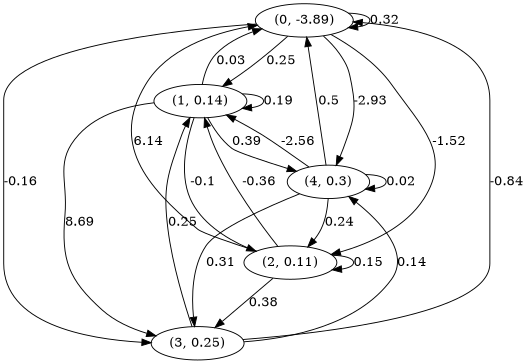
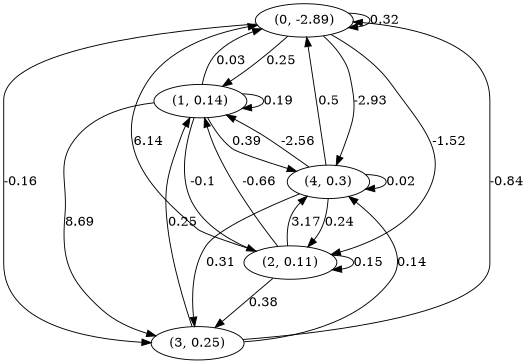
node "(0, -3.89)": label "(0, -3.89)" -> "(0, -2.89)"
edge "(2, 0.11)" -> "(1, 0.14)": label "-0.36" -> "-0.66"
edge "(2, 0.11)" -> "(4, 0.3)": added, label "3.17"
